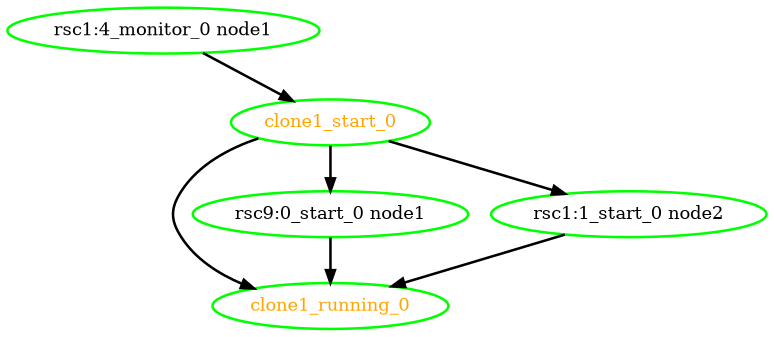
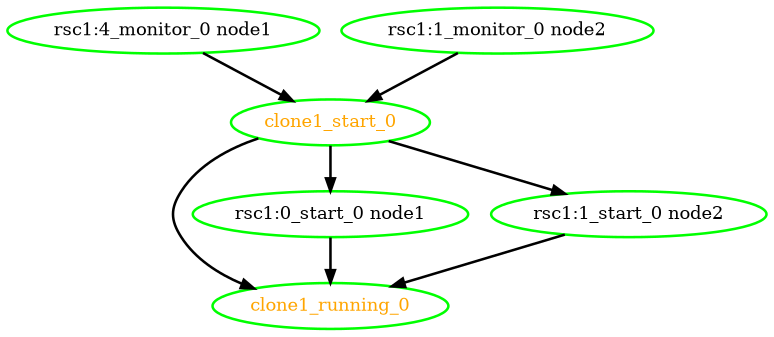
node "rsc1:1_monitor_0 node2": added
node "rsc9:0_start_0 node1": label "rsc9:0_start_0 node1" -> "rsc1:0_start_0 node1"
